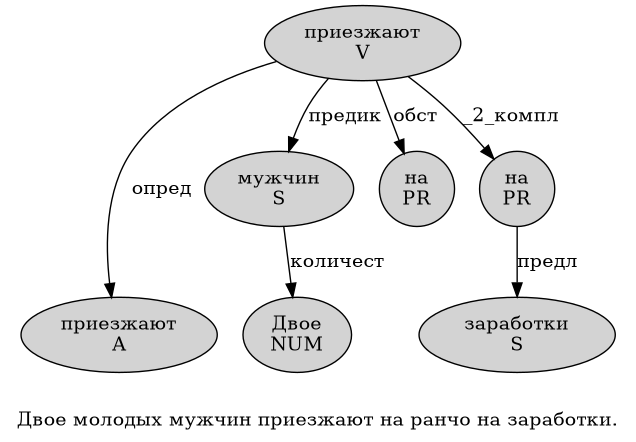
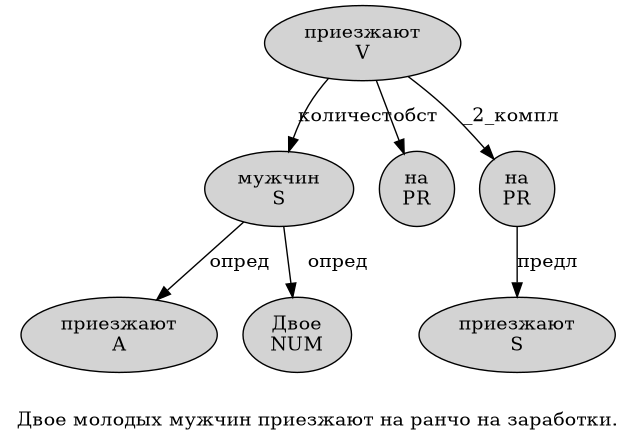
edge "приезжают V" -> "мужчин S": label "предик" -> "количест"
edge "приезжают V" -> "приезжают A": now "мужчин S" -> "приезжают A"
edge "мужчин S" -> "Двое NUM": label "количест" -> "опред"
node "заработки S": label "заработки S" -> "приезжают S"
